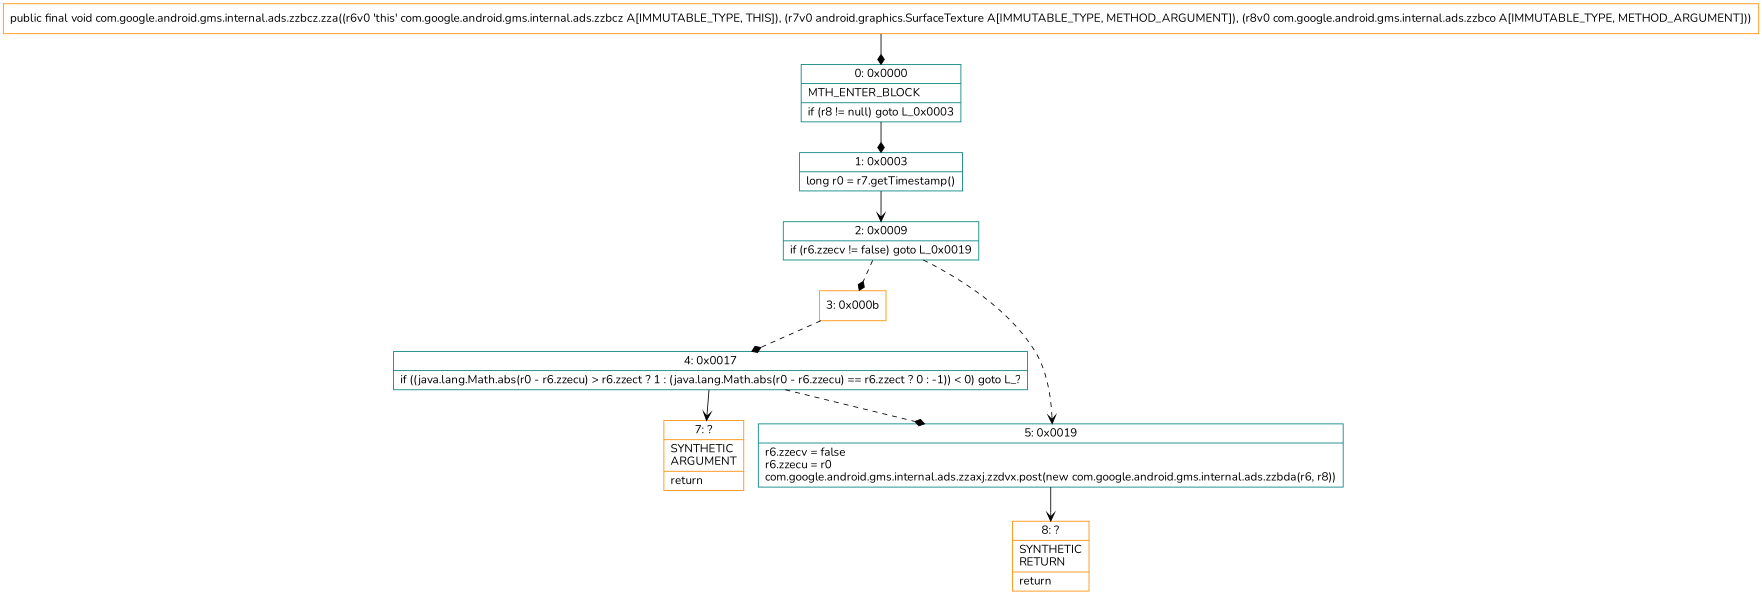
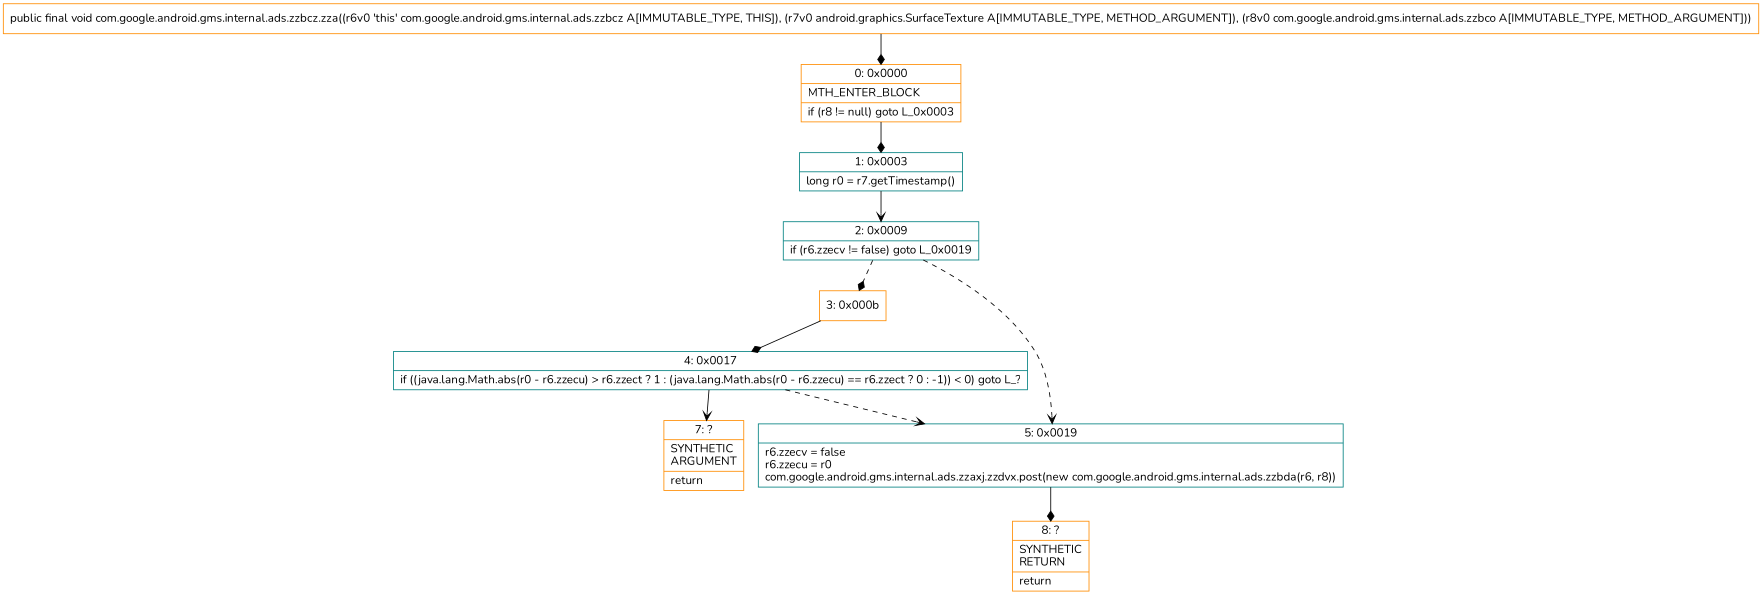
node "0: 0x0000": color teal -> darkorange
edge "3: 0x000b" -> "4: 0x0017": style dashed -> solid
edge "4: 0x0017" -> "5: 0x0019": arrowhead diamond -> vee
edge "5: 0x0019" -> "8: ?": arrowhead vee -> diamond
